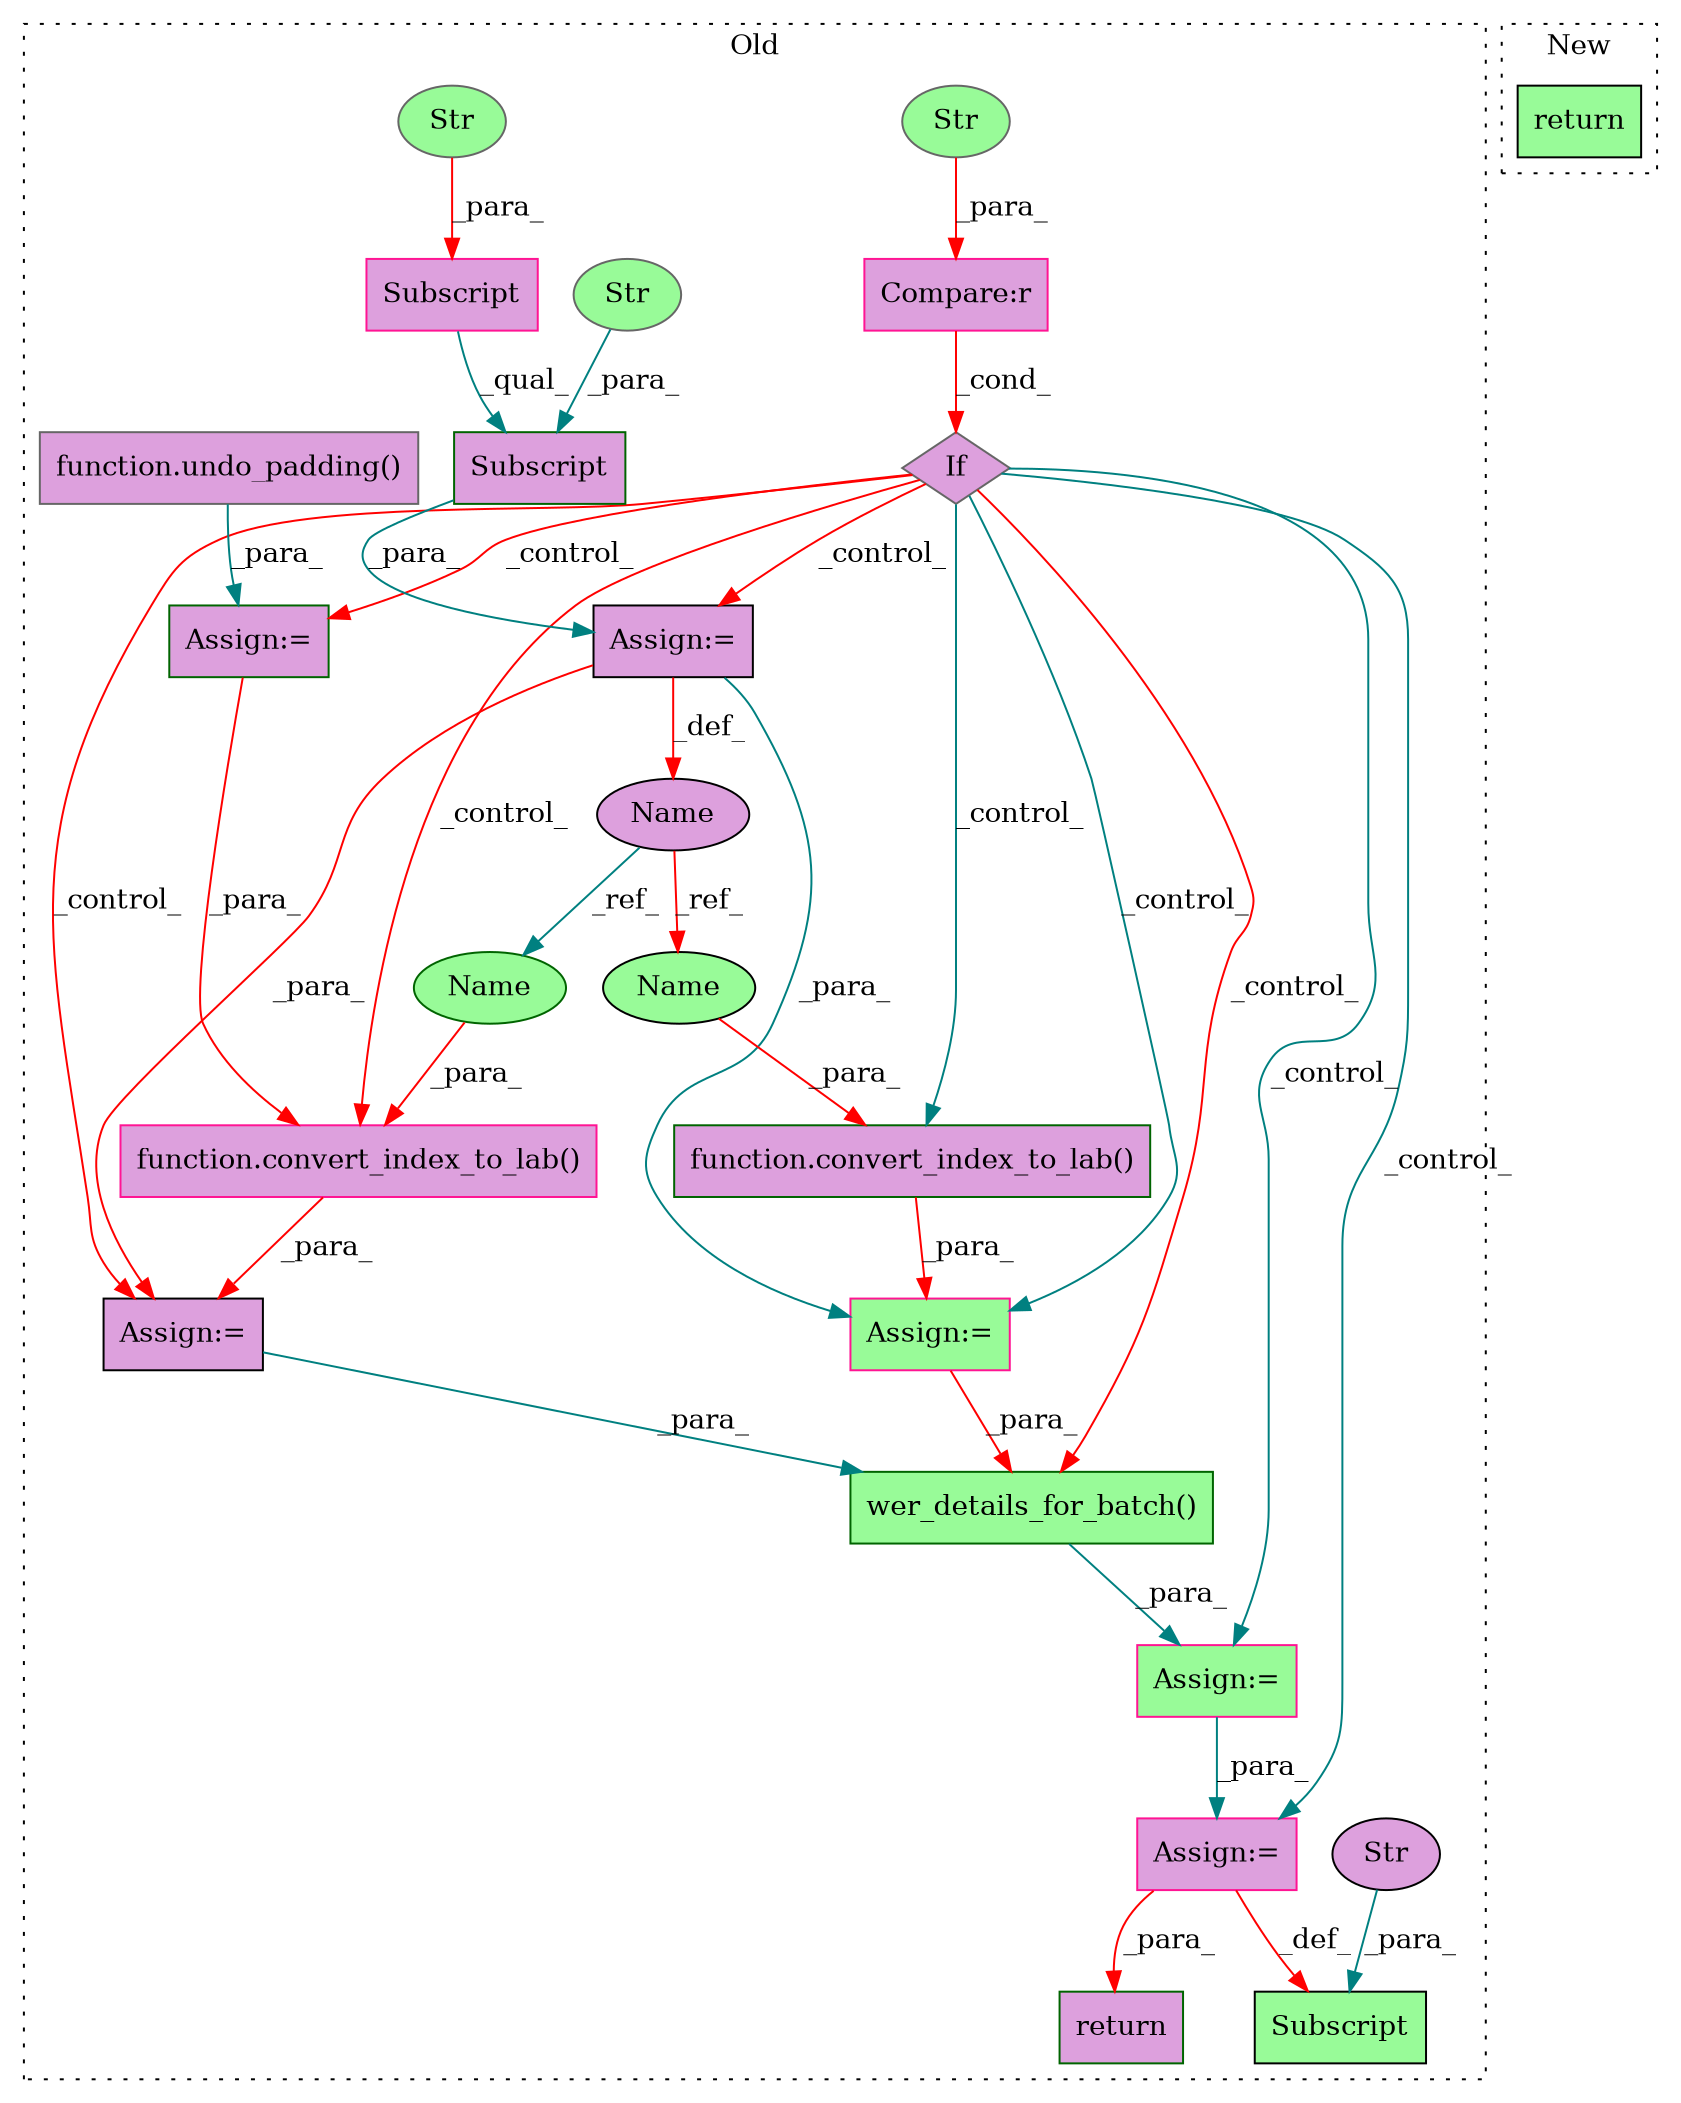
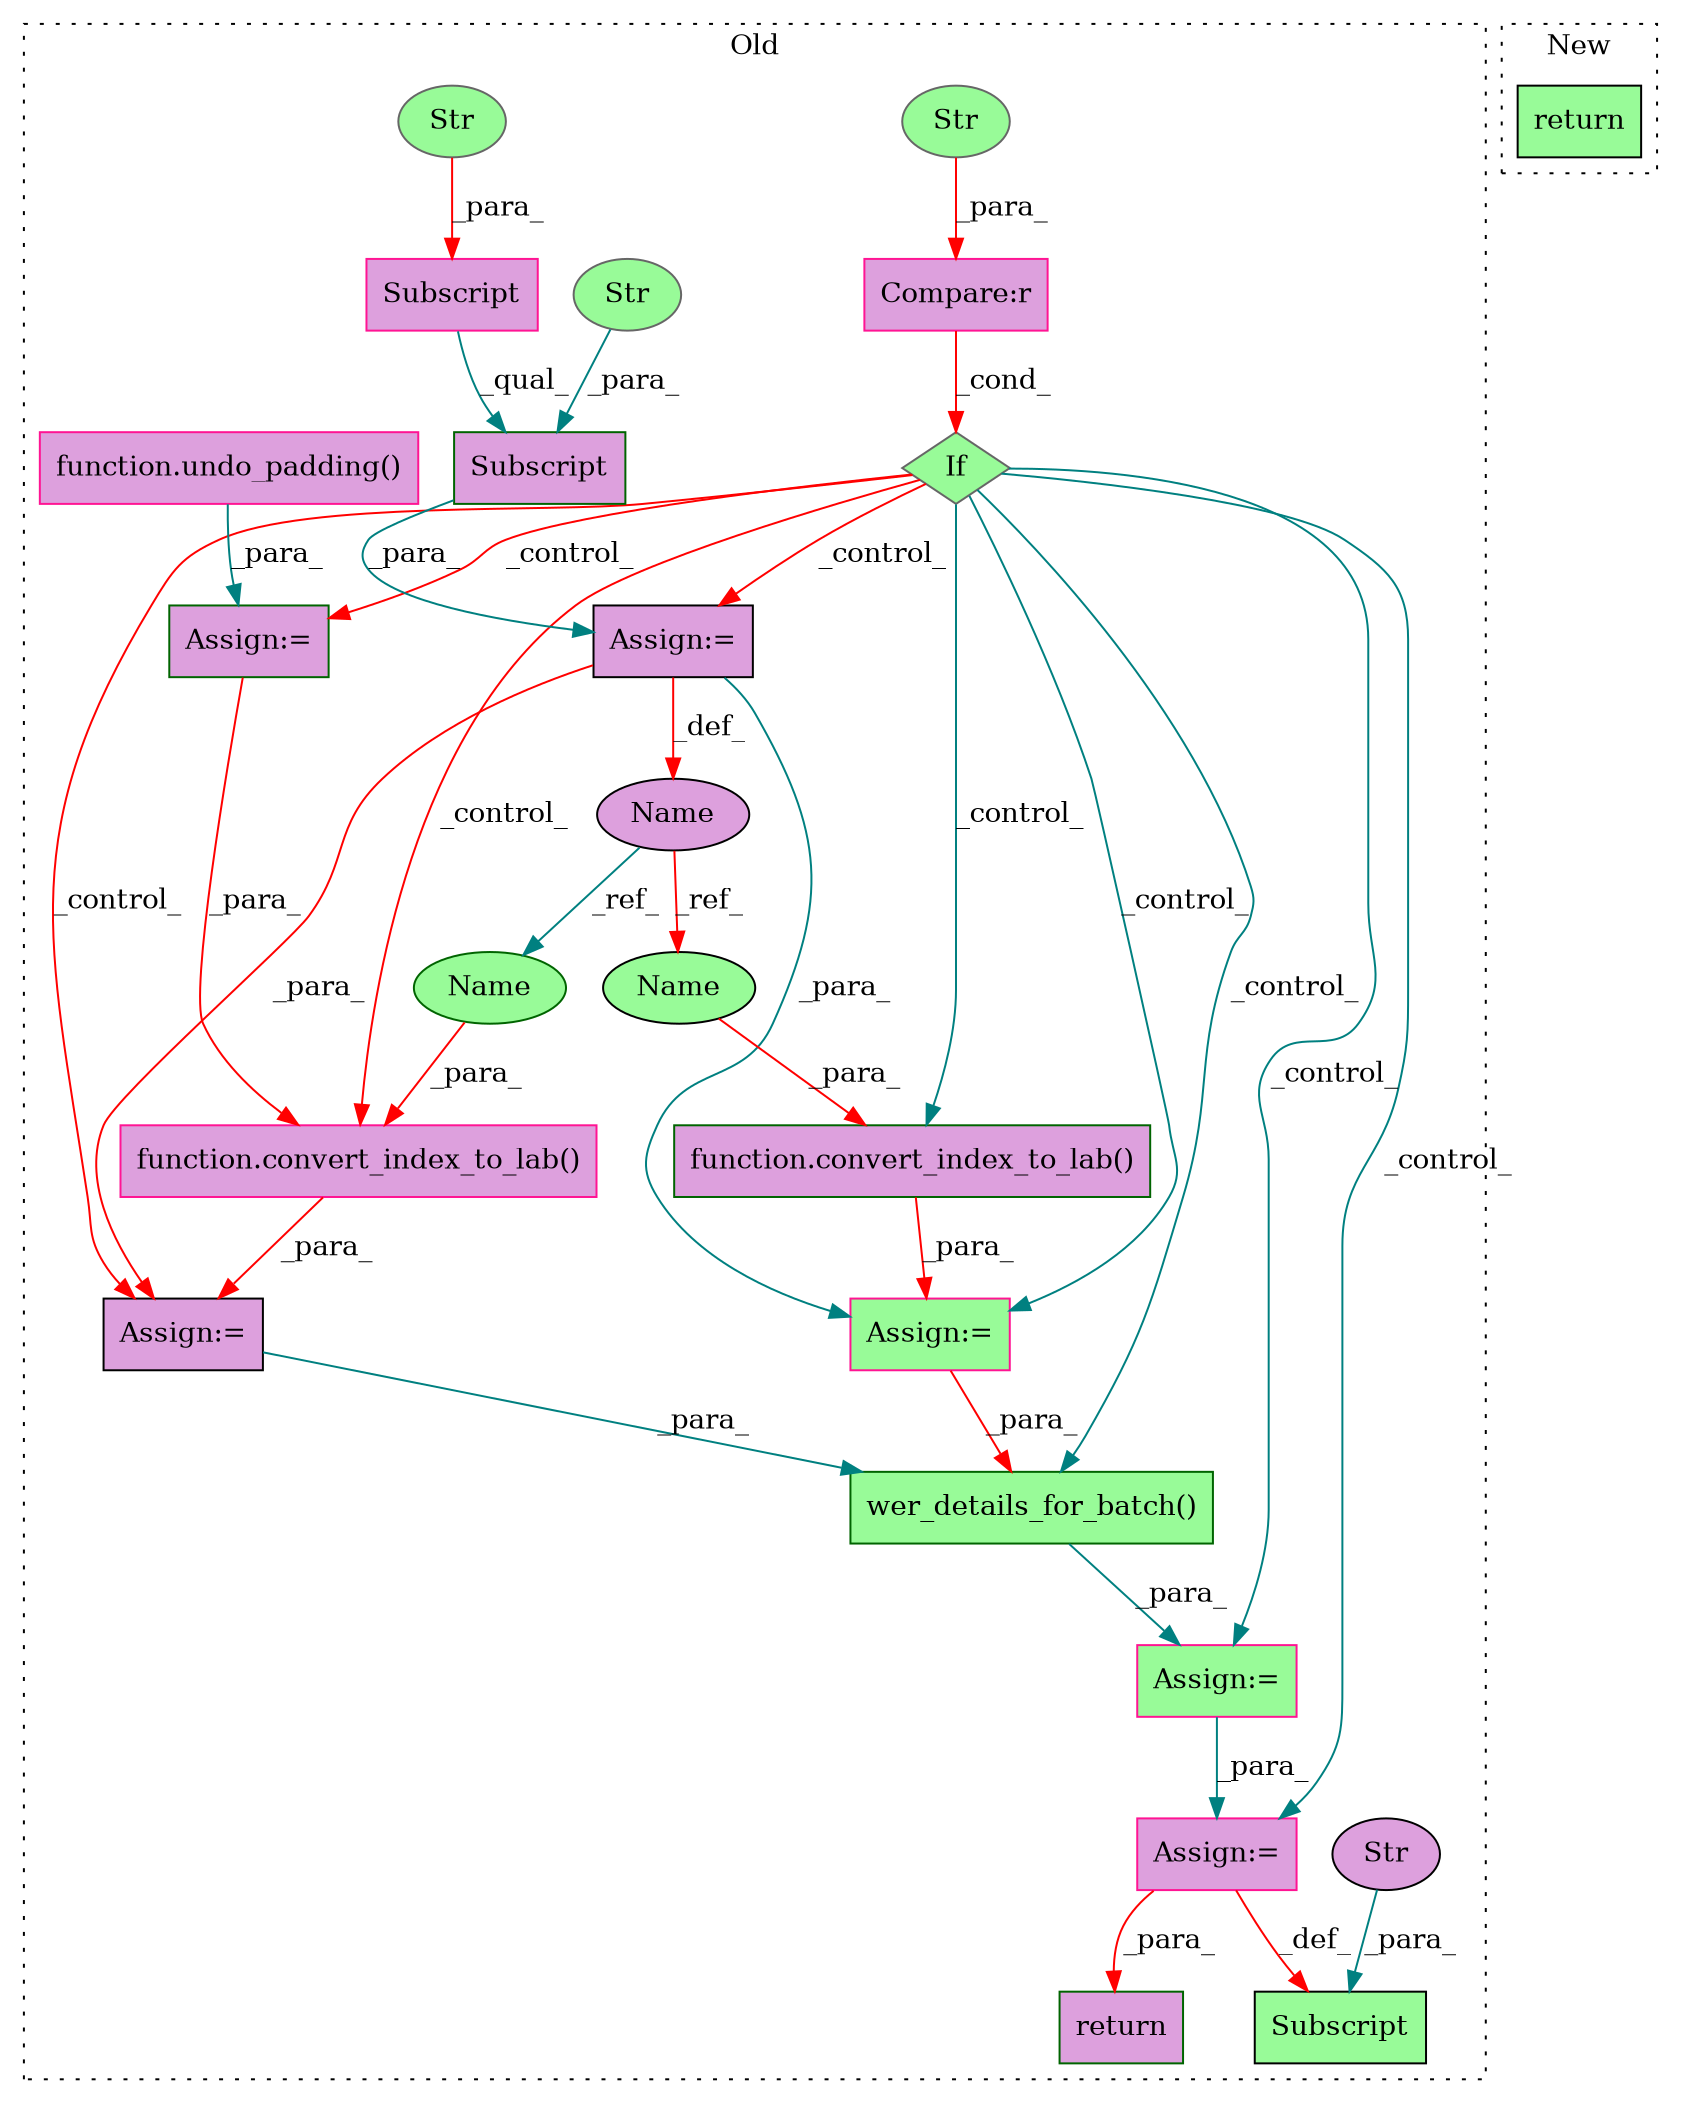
node "function.undo_padding()": color gray40 -> deeppink
node "If": fillcolor plum -> palegreen
edge "If" -> "wer_details_for_batch()": color red -> teal
